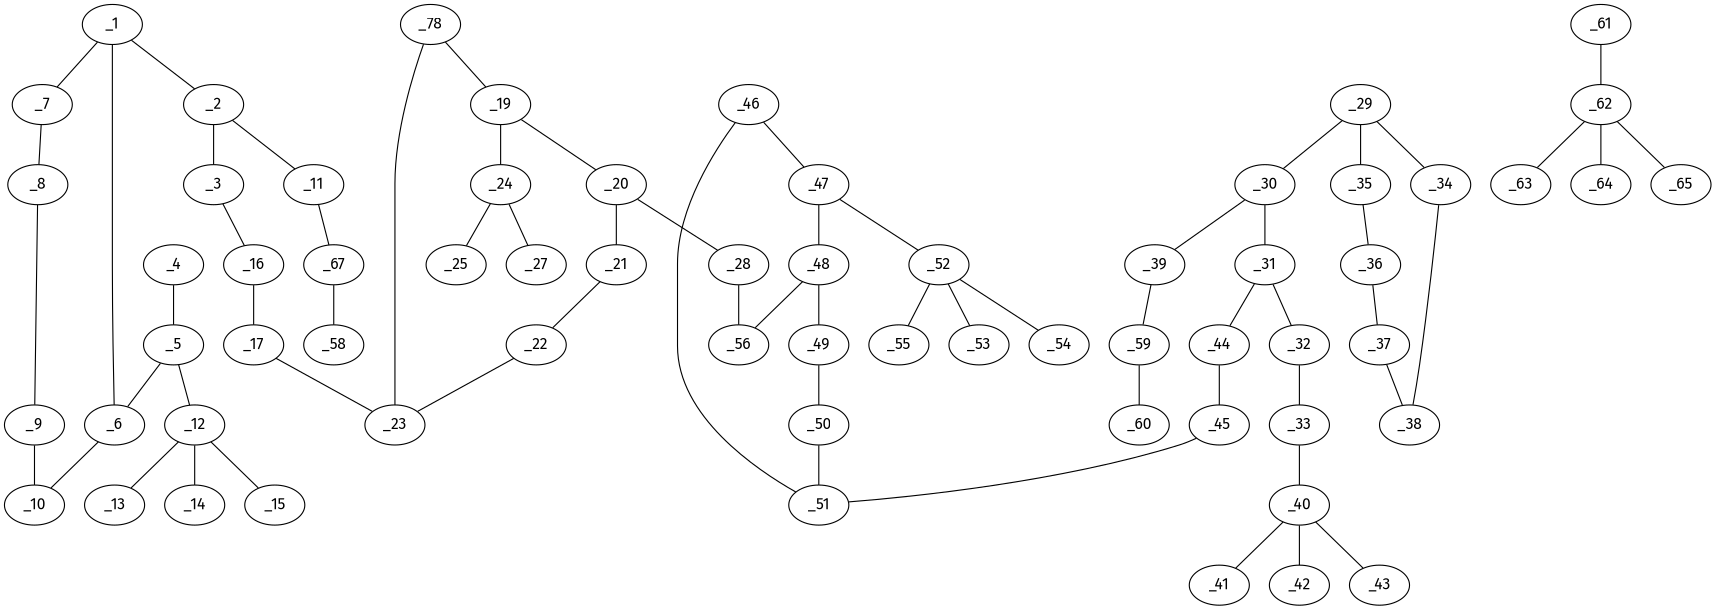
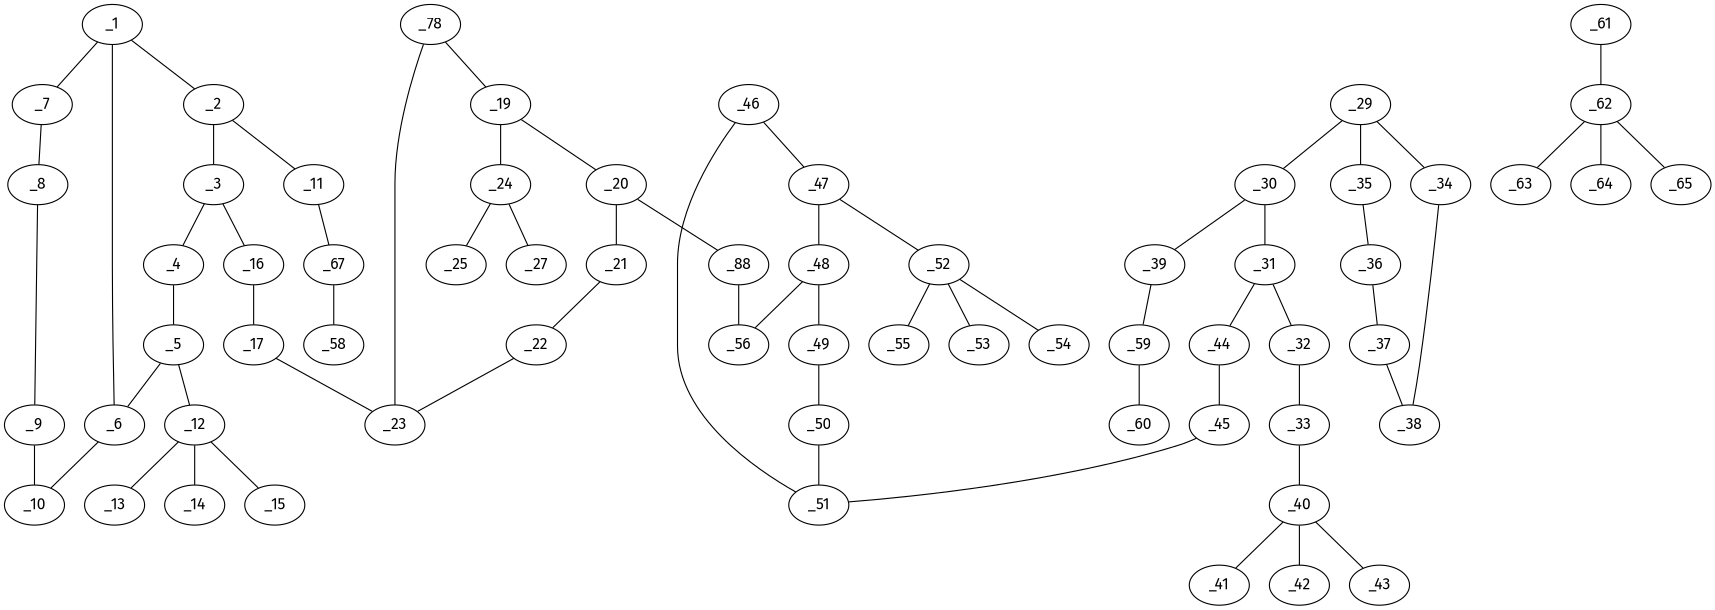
edge "_3" -- "_4": added
node "_28": label "_28" -> "_88"
